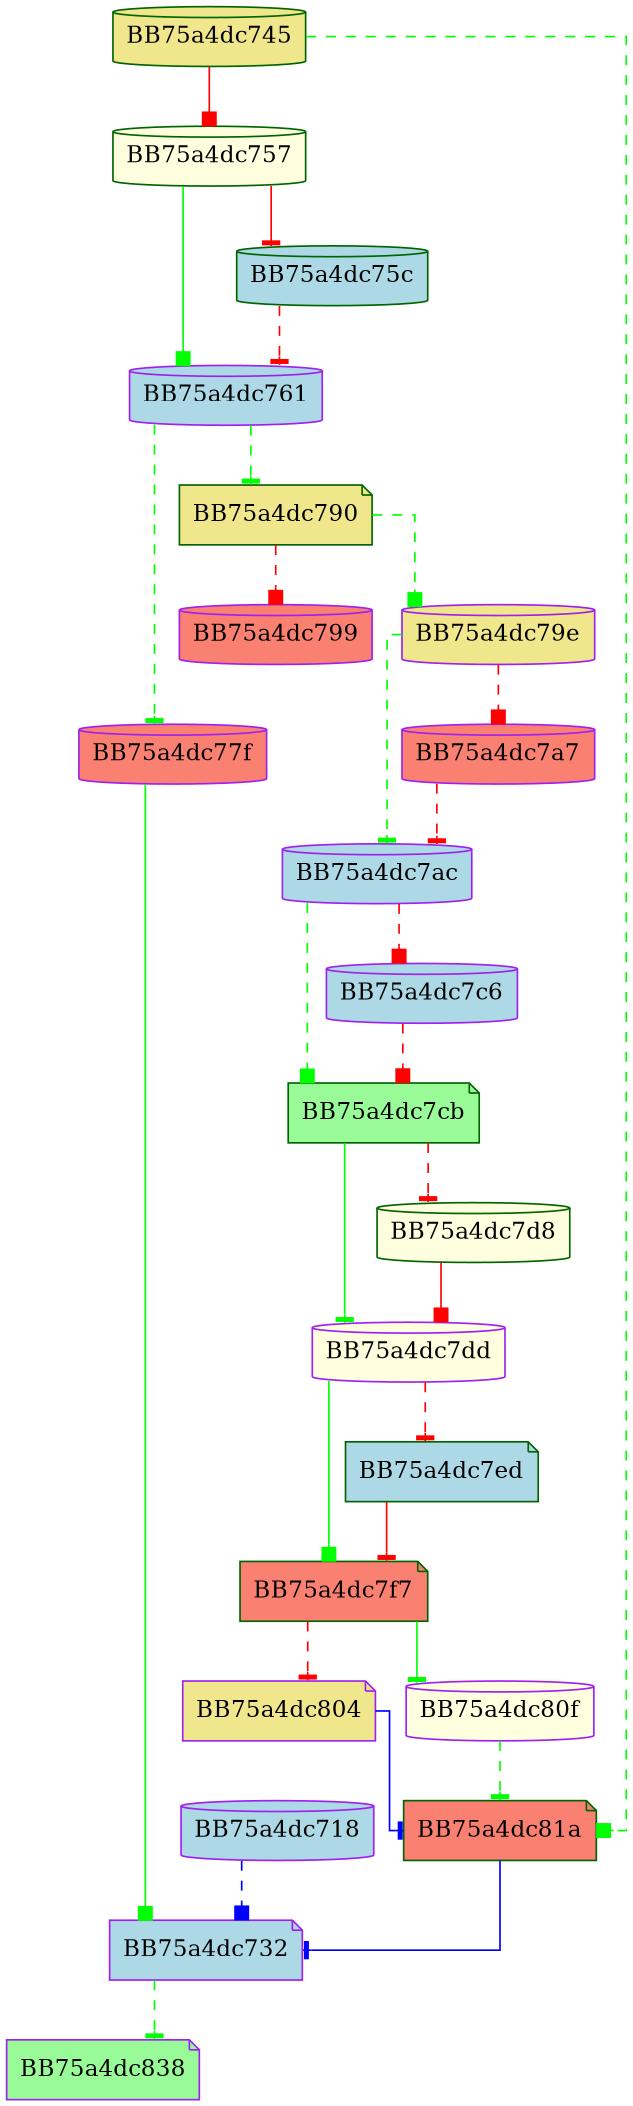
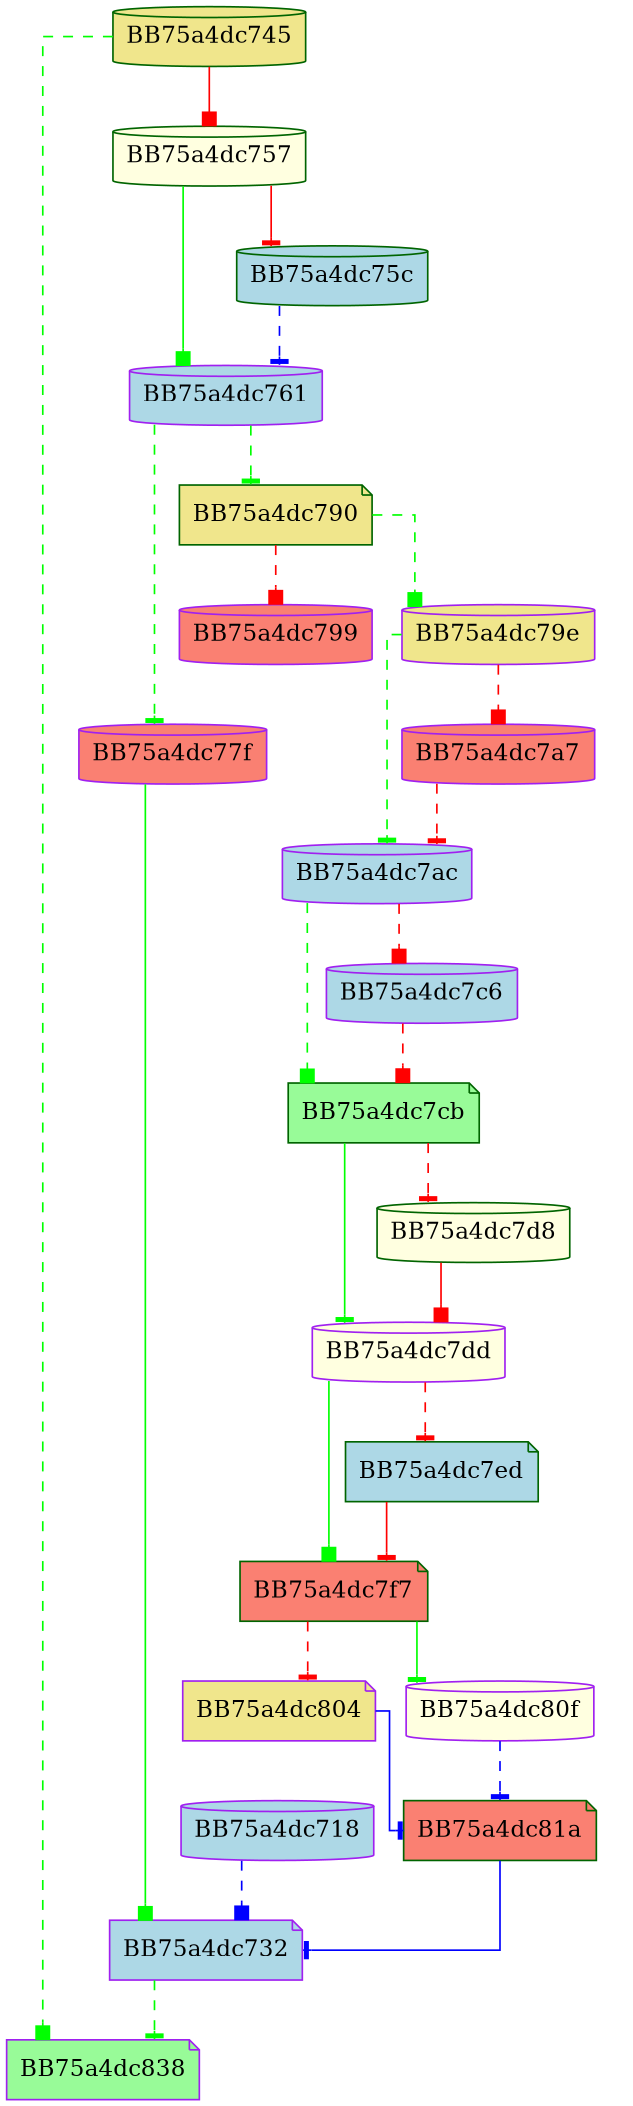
edge "BB75a4dc75c" -> "BB75a4dc761": color red -> blue
edge "BB75a4dc745" -> "BB75a4dc81a": now "BB75a4dc745" -> "BB75a4dc838"
edge "BB75a4dc80f" -> "BB75a4dc81a": color green -> blue
